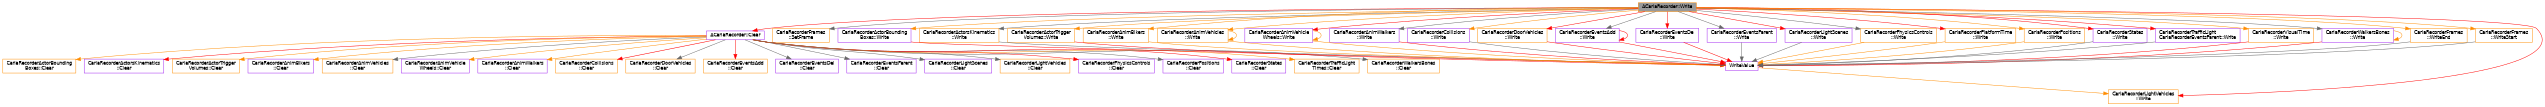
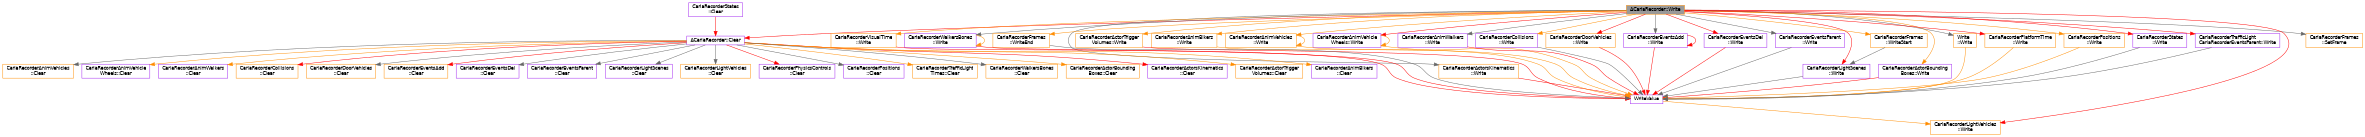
node "CarlaRecorderPhysicsControls ::Write": label "CarlaRecorderPhysicsControls ::Write" -> "Write ::Write"
edge "ACarlaRecorder::Clear" -> "CarlaRecorderStates ::Clear": reversed
edge "CarlaRecorderFrames ::WriteStart" -> "WriteValue": now "CarlaRecorderFrames ::WriteStart" -> "CarlaRecorderLightScenes ::Write"
edge "CarlaRecorderActorsKinematics ::Write" -> "WriteValue": color gray40 -> red
